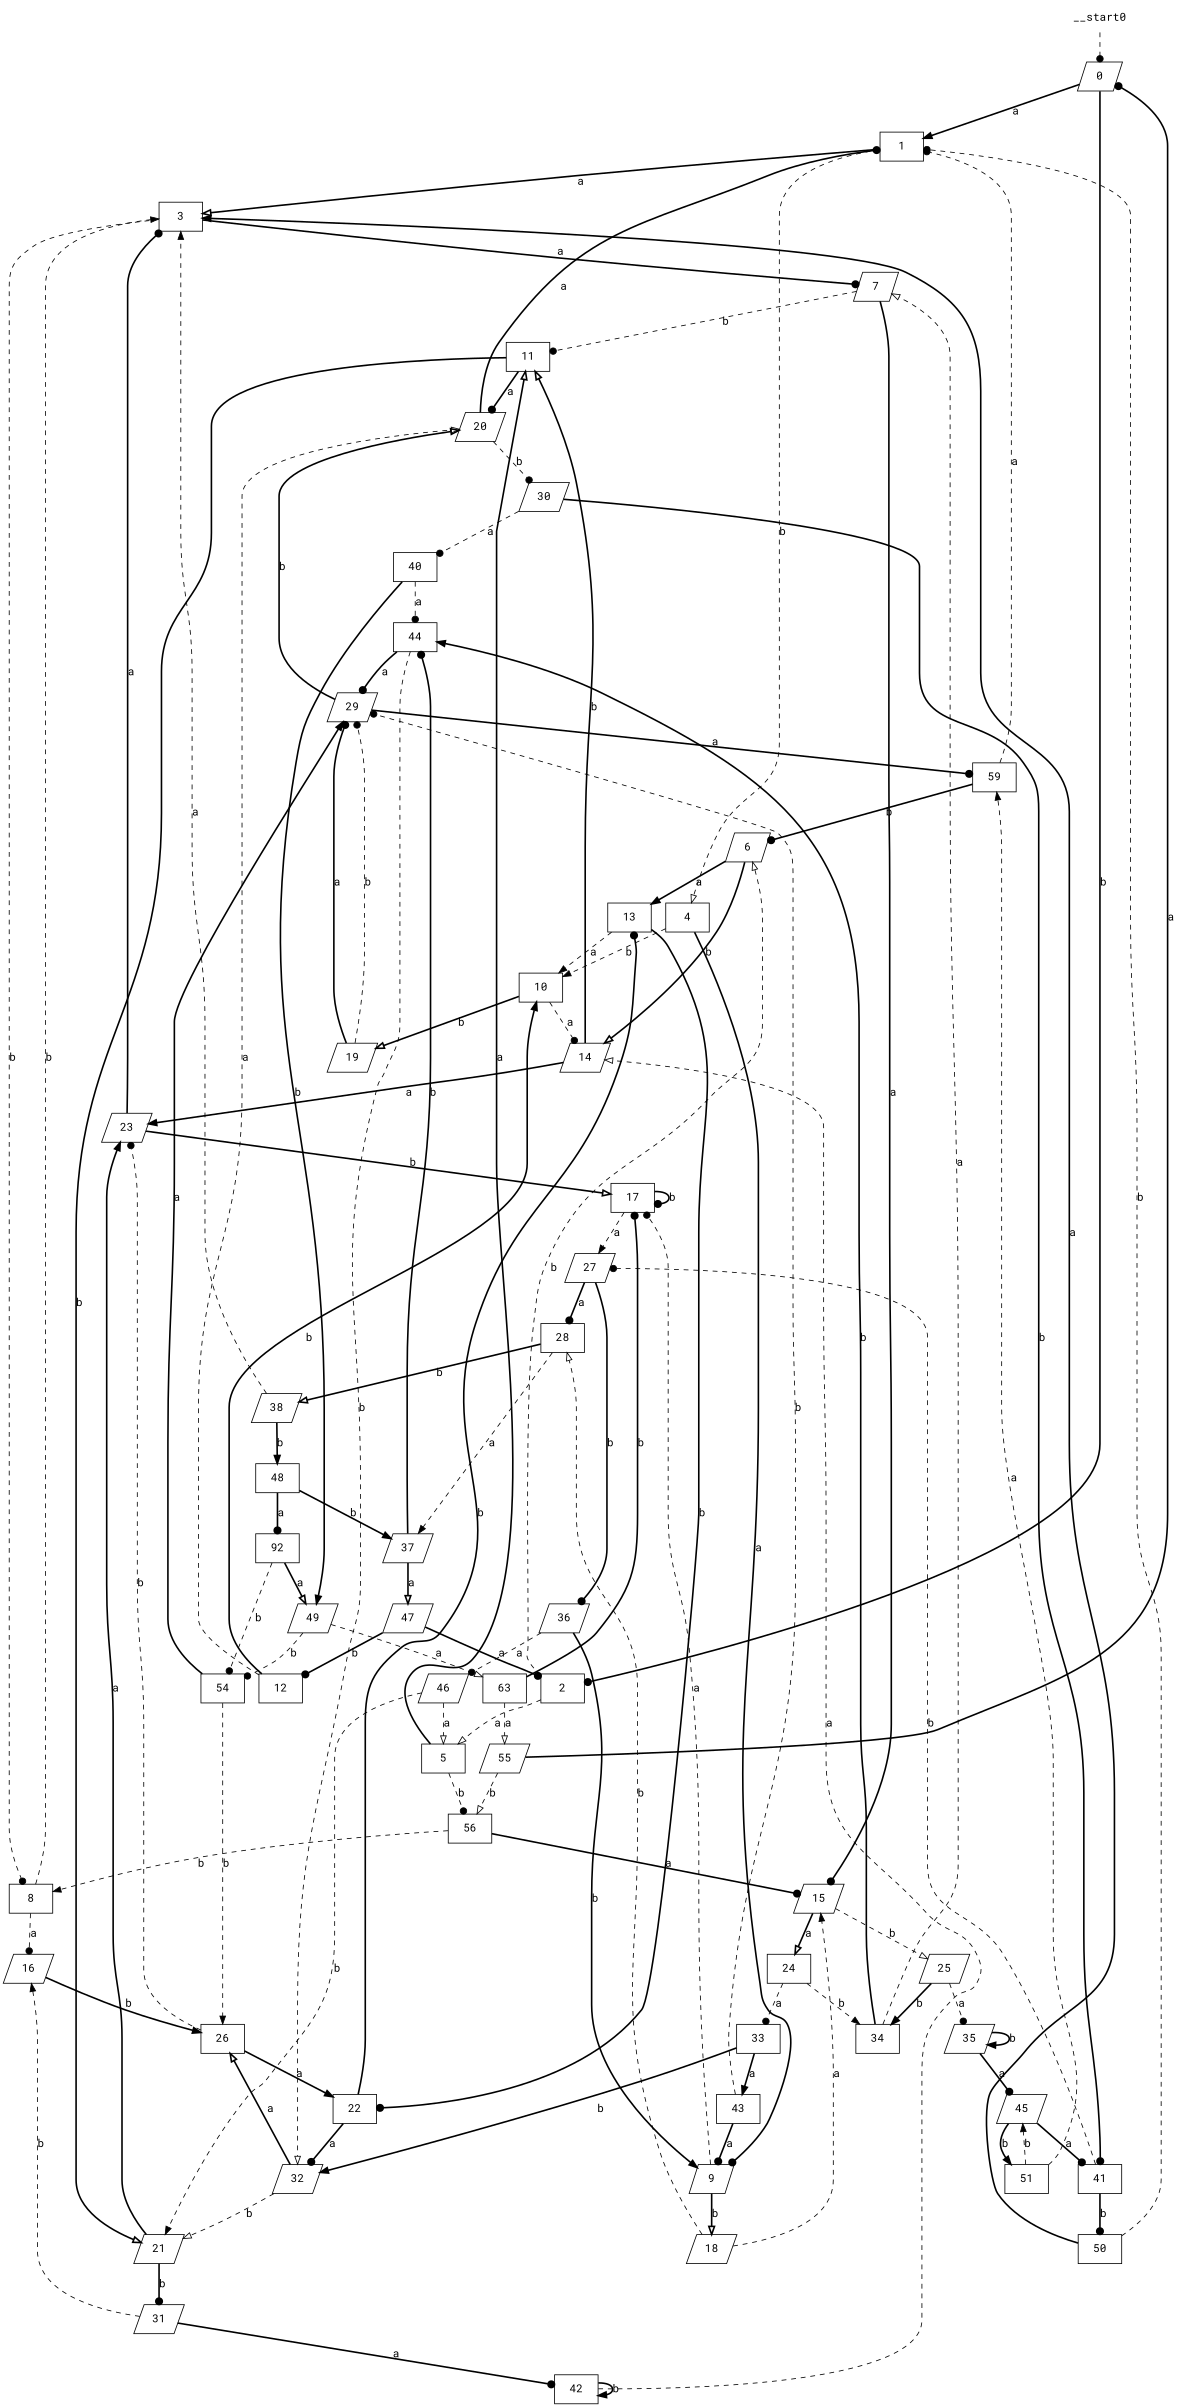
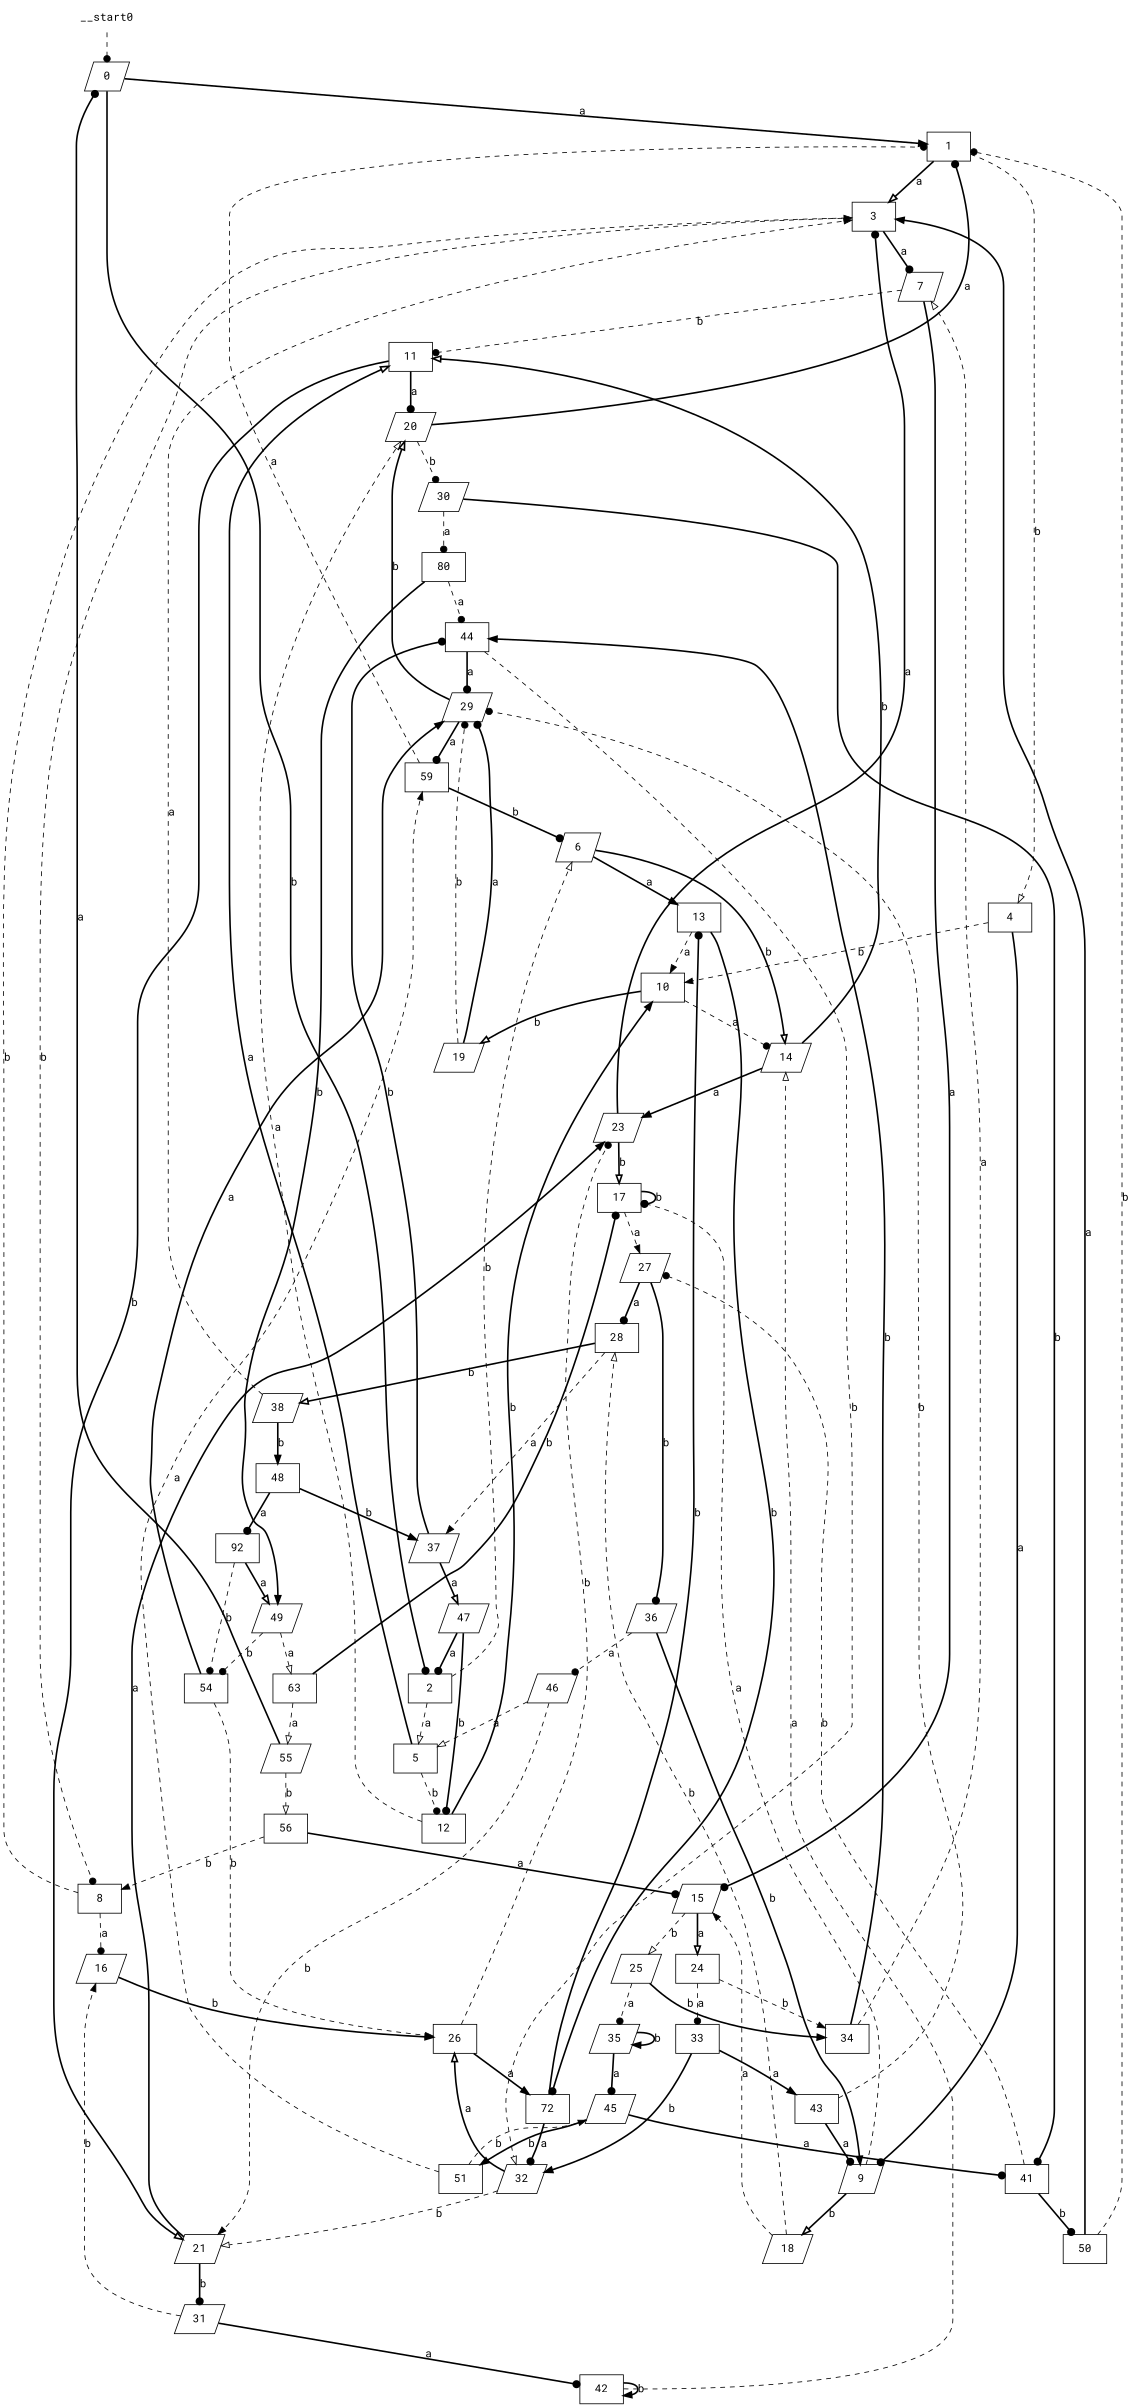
node "40": label "40" -> "80"
edge "5" -> "56": now "5" -> "12"
node "22": label "22" -> "72"
